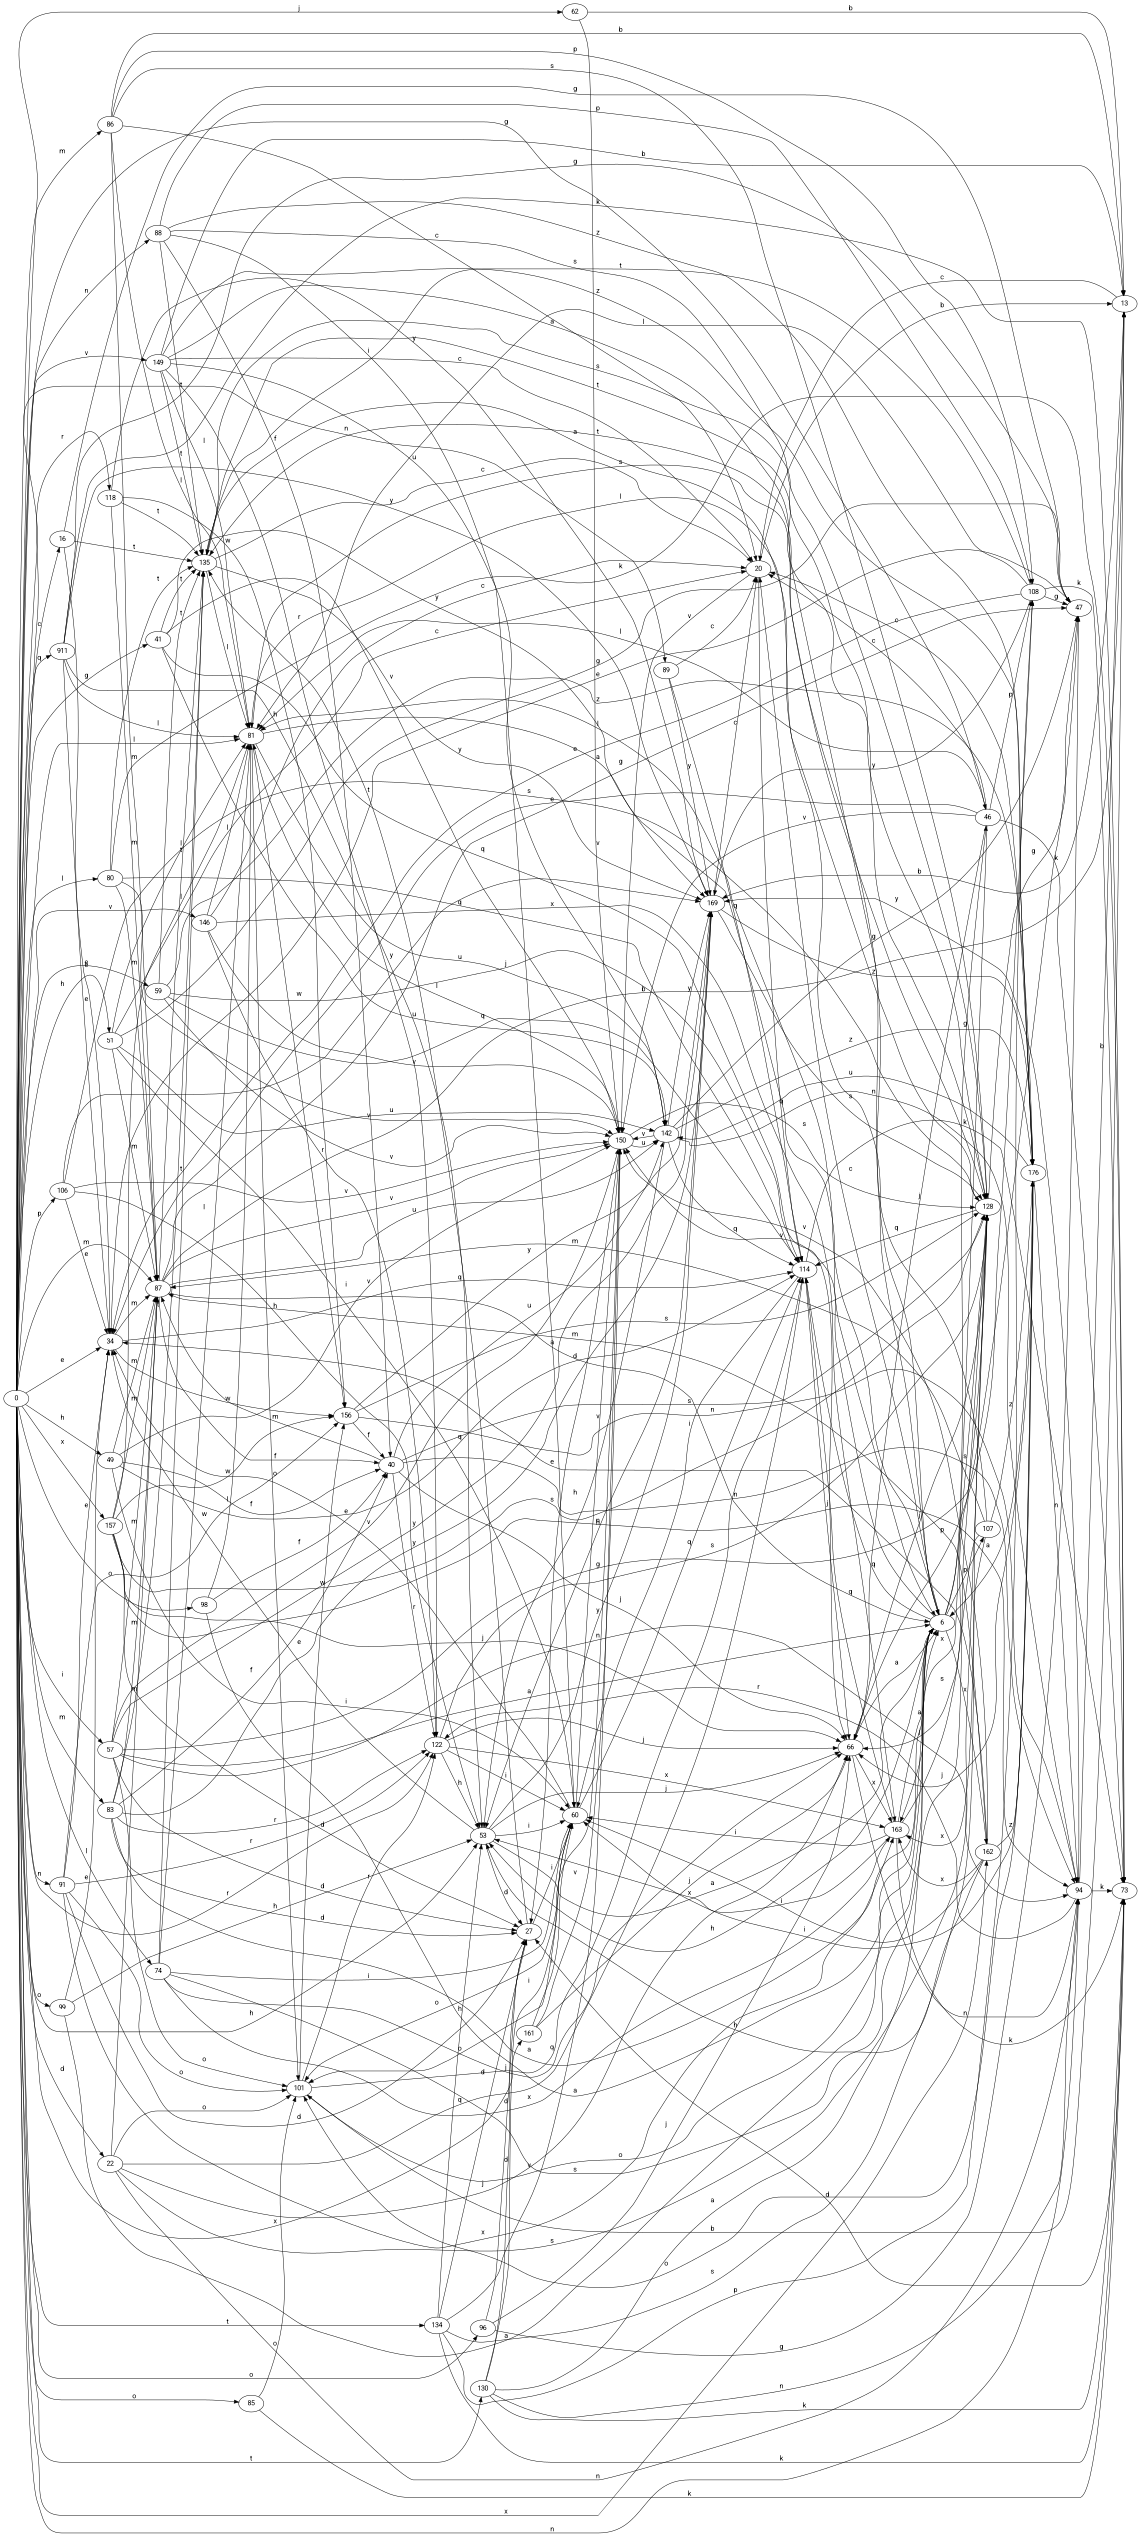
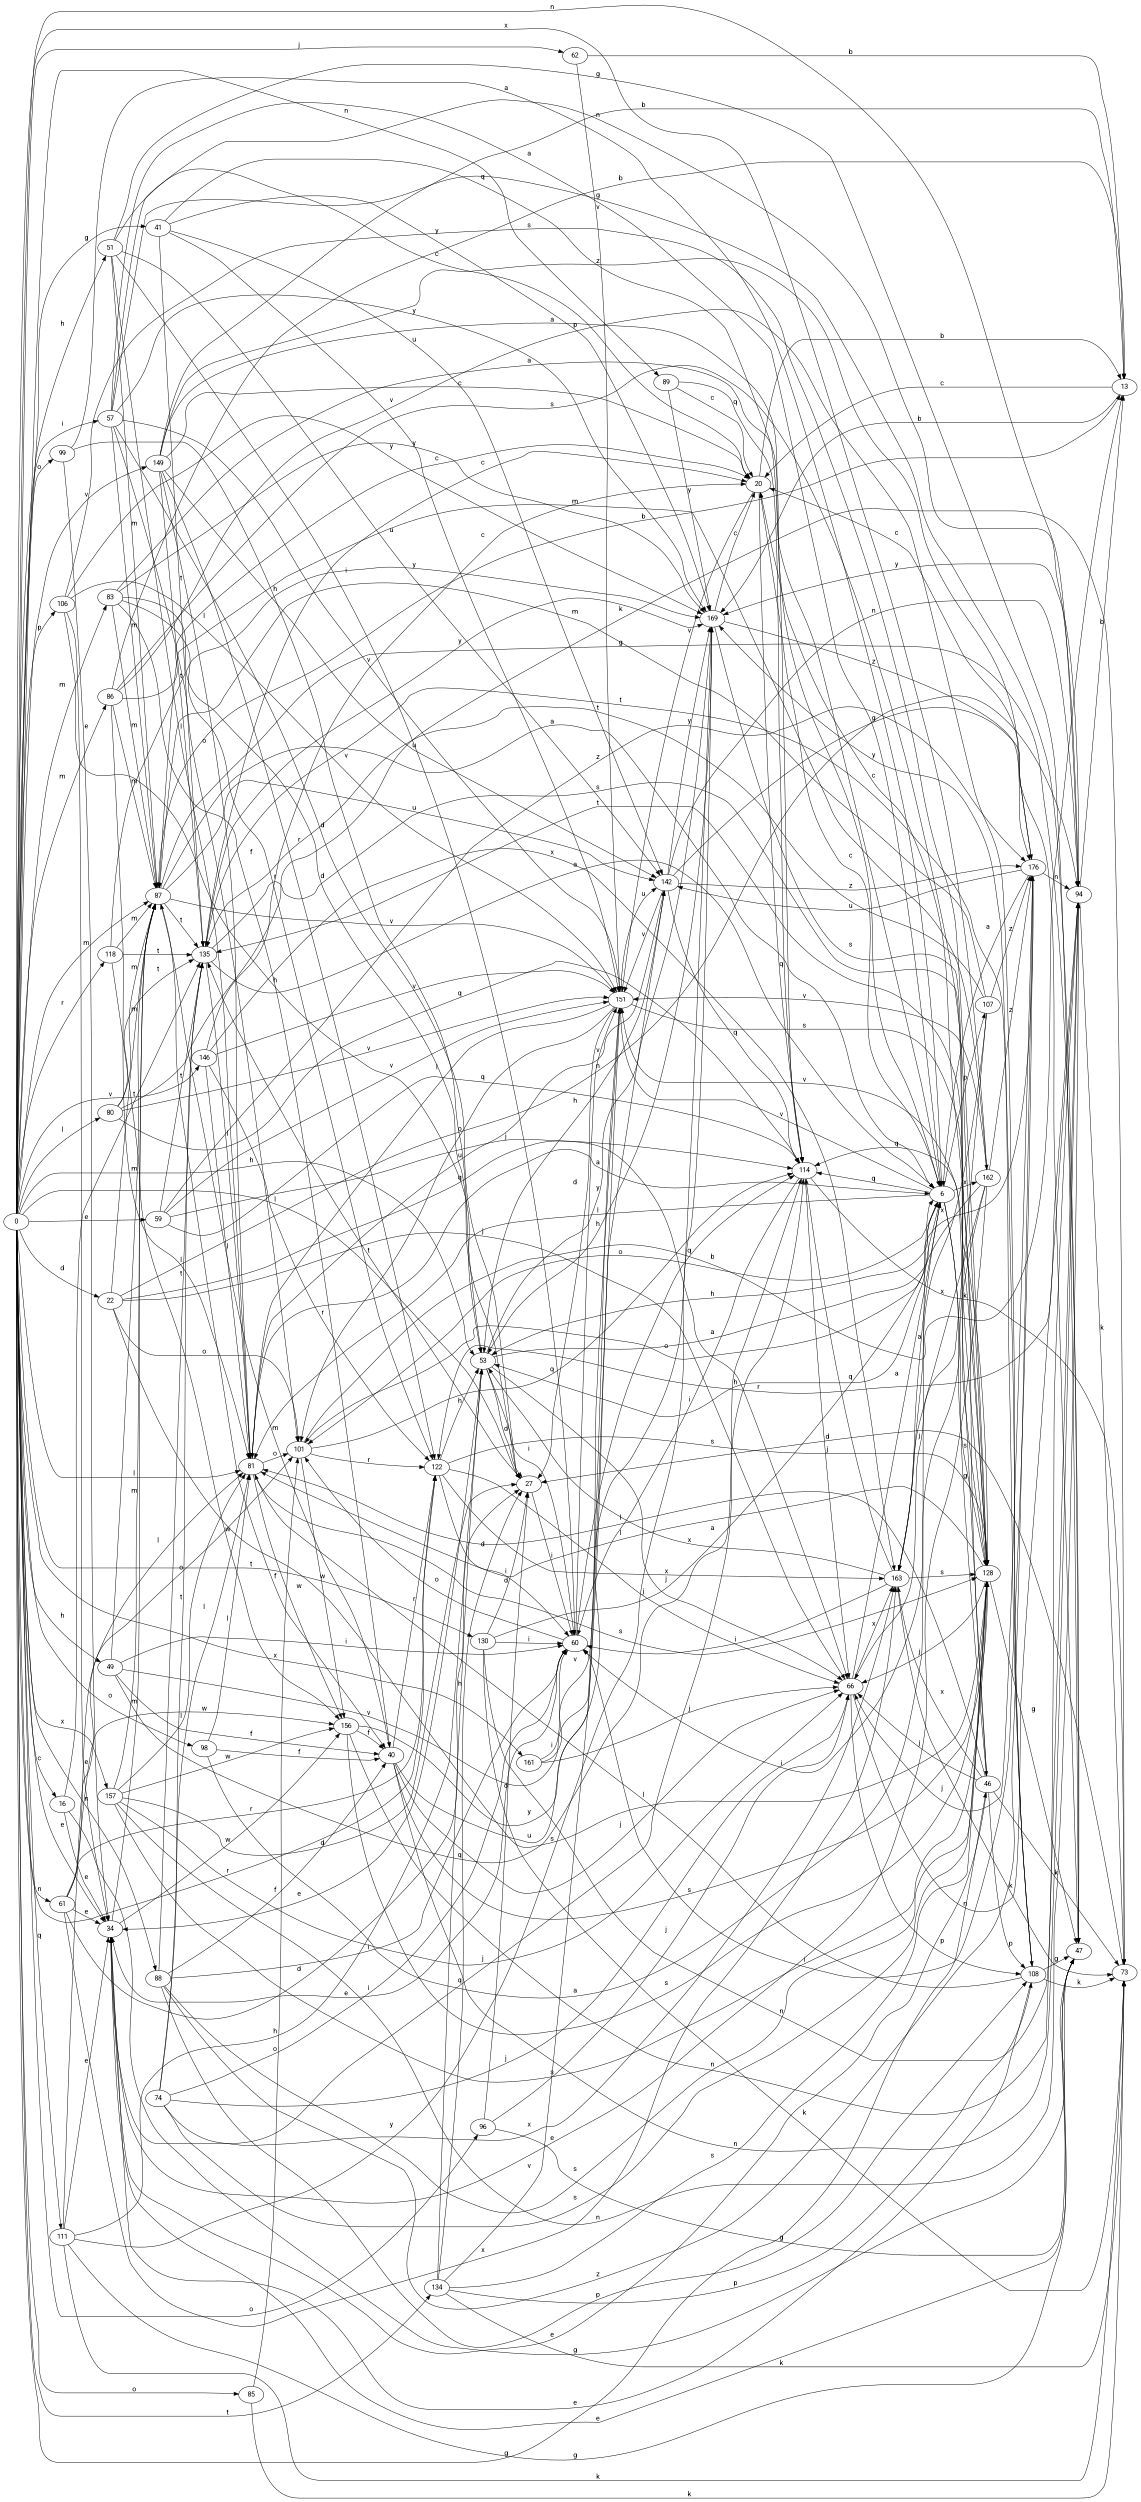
node "911": label "911" -> "111"
node "150": label "150" -> "151"
edge "83" -> "135": removed, label "t"
edge "0" -> "74": now "0" -> "27"
node "91": label "91" -> "61"
